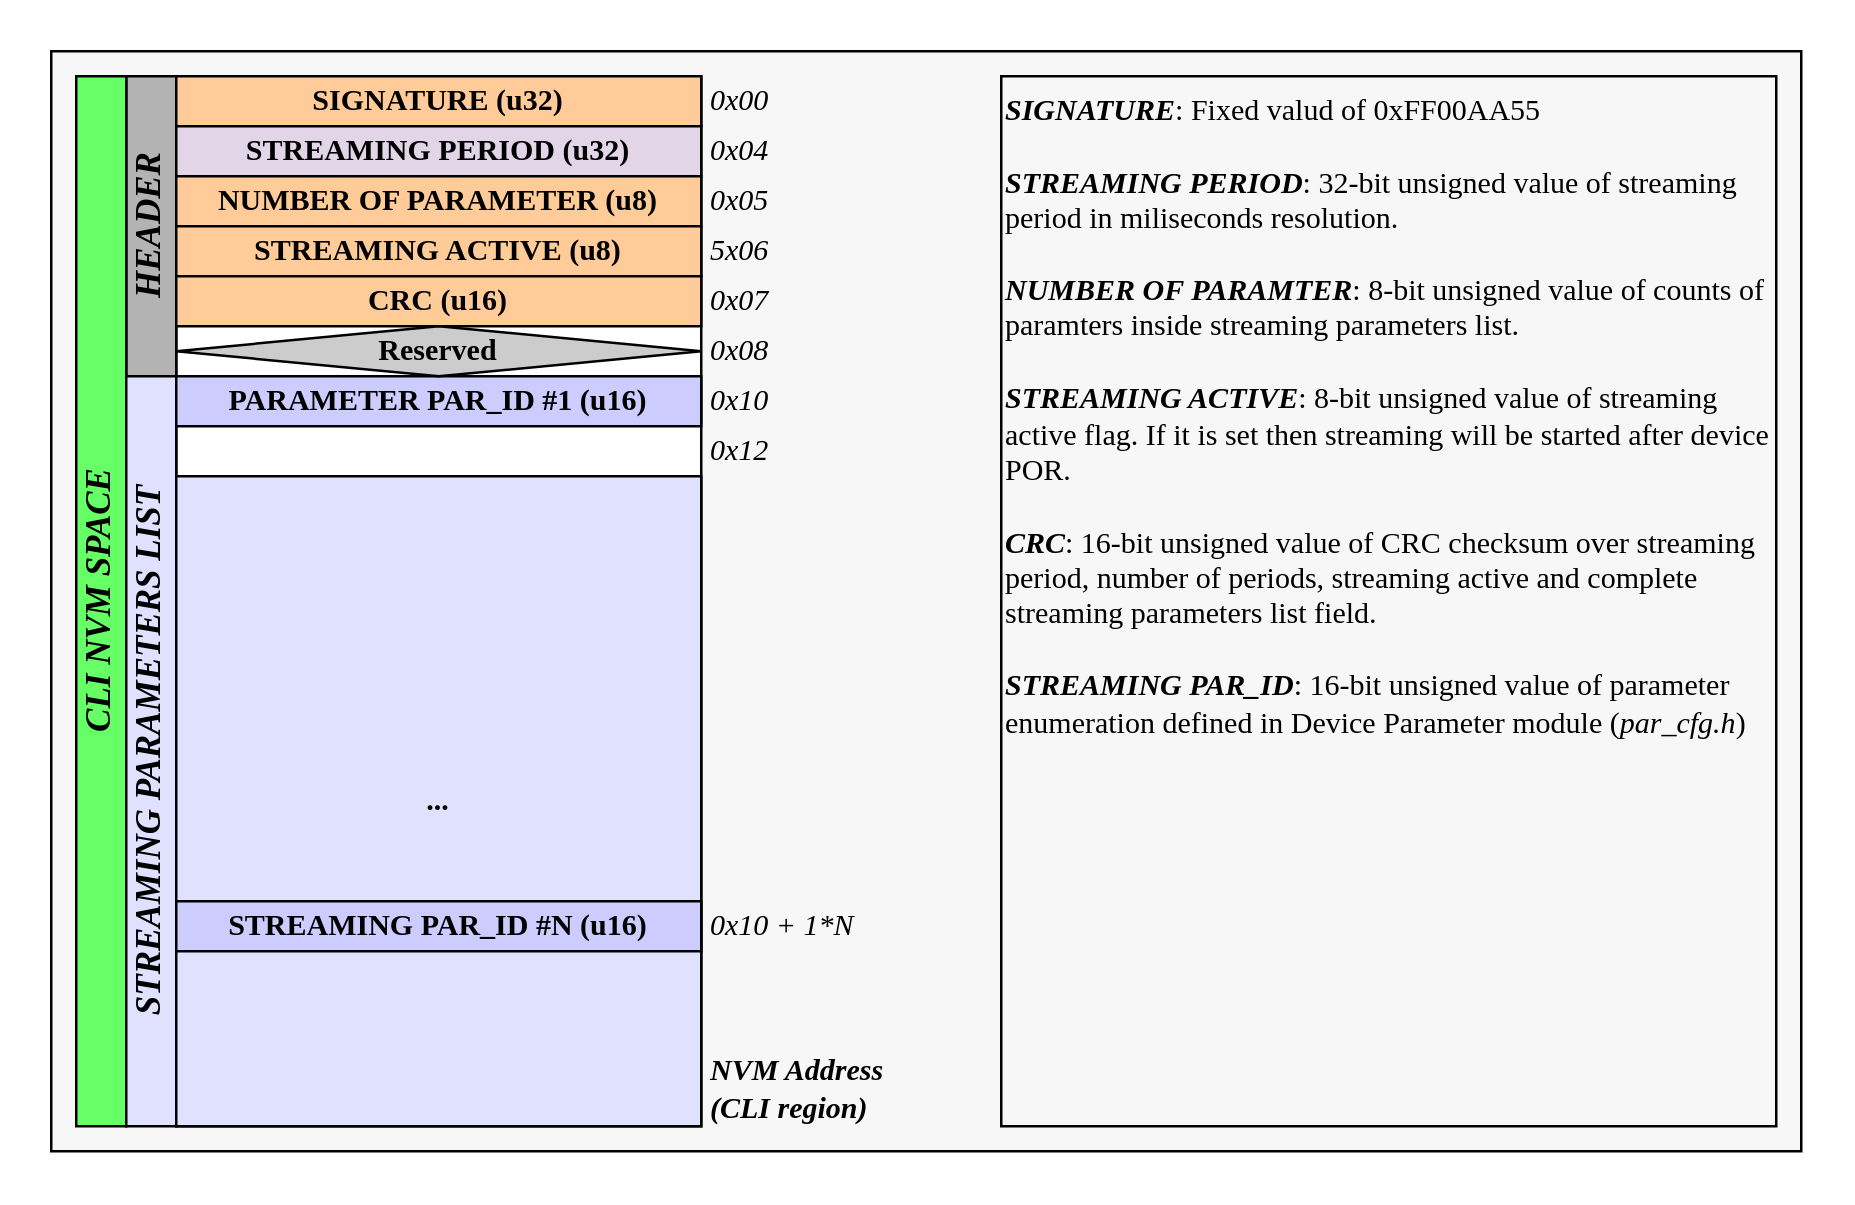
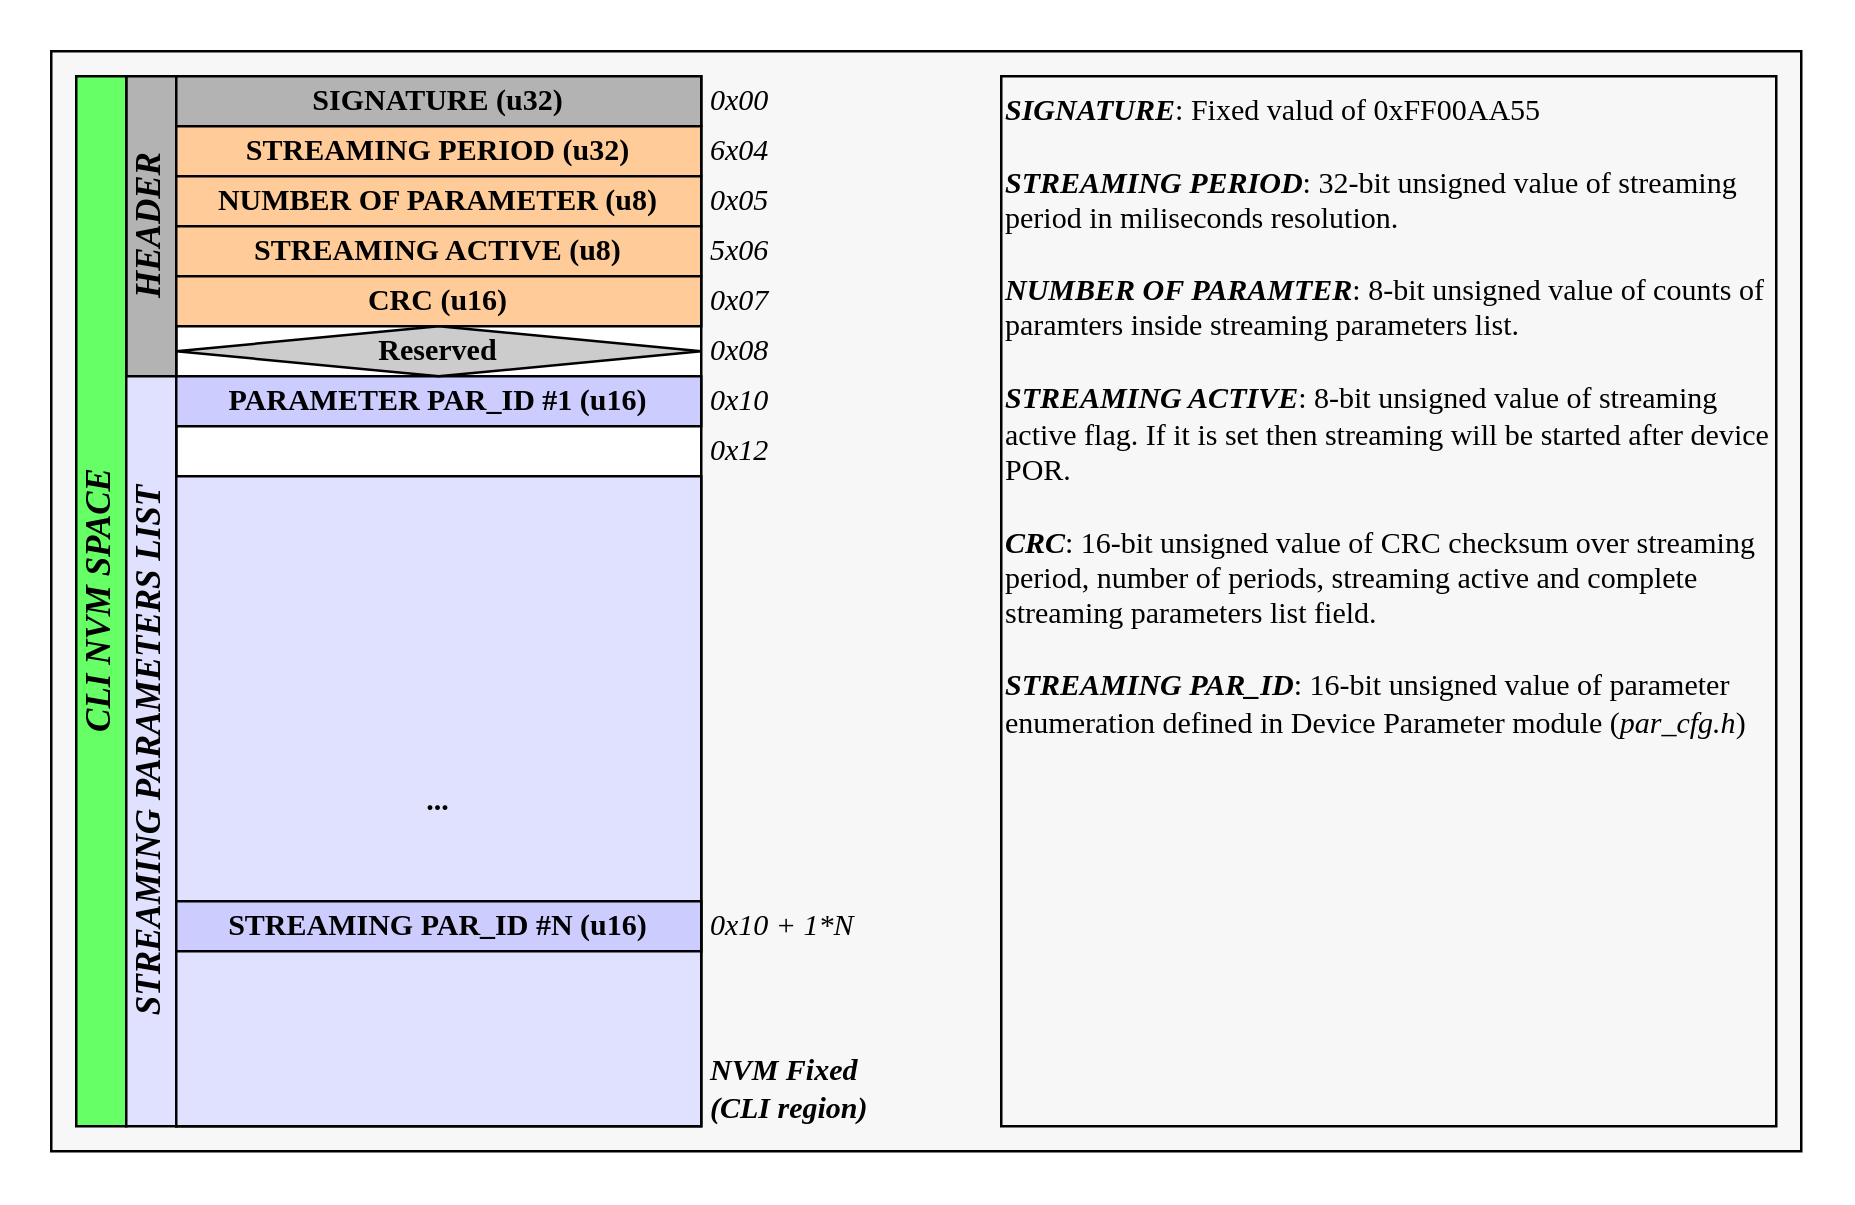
node "SIGNATURE (u32)": fillcolor #ffcc99 -> #b3b3b3
node "STREAMING PERIOD (u32)": fillcolor #e1d5e7 -> #ffcc99
node "0x04": label "0x04" -> "6x04"
node "NVM Address (CLI region)": label "NVM Address (CLI region)" -> "NVM Fixed (CLI region)"
